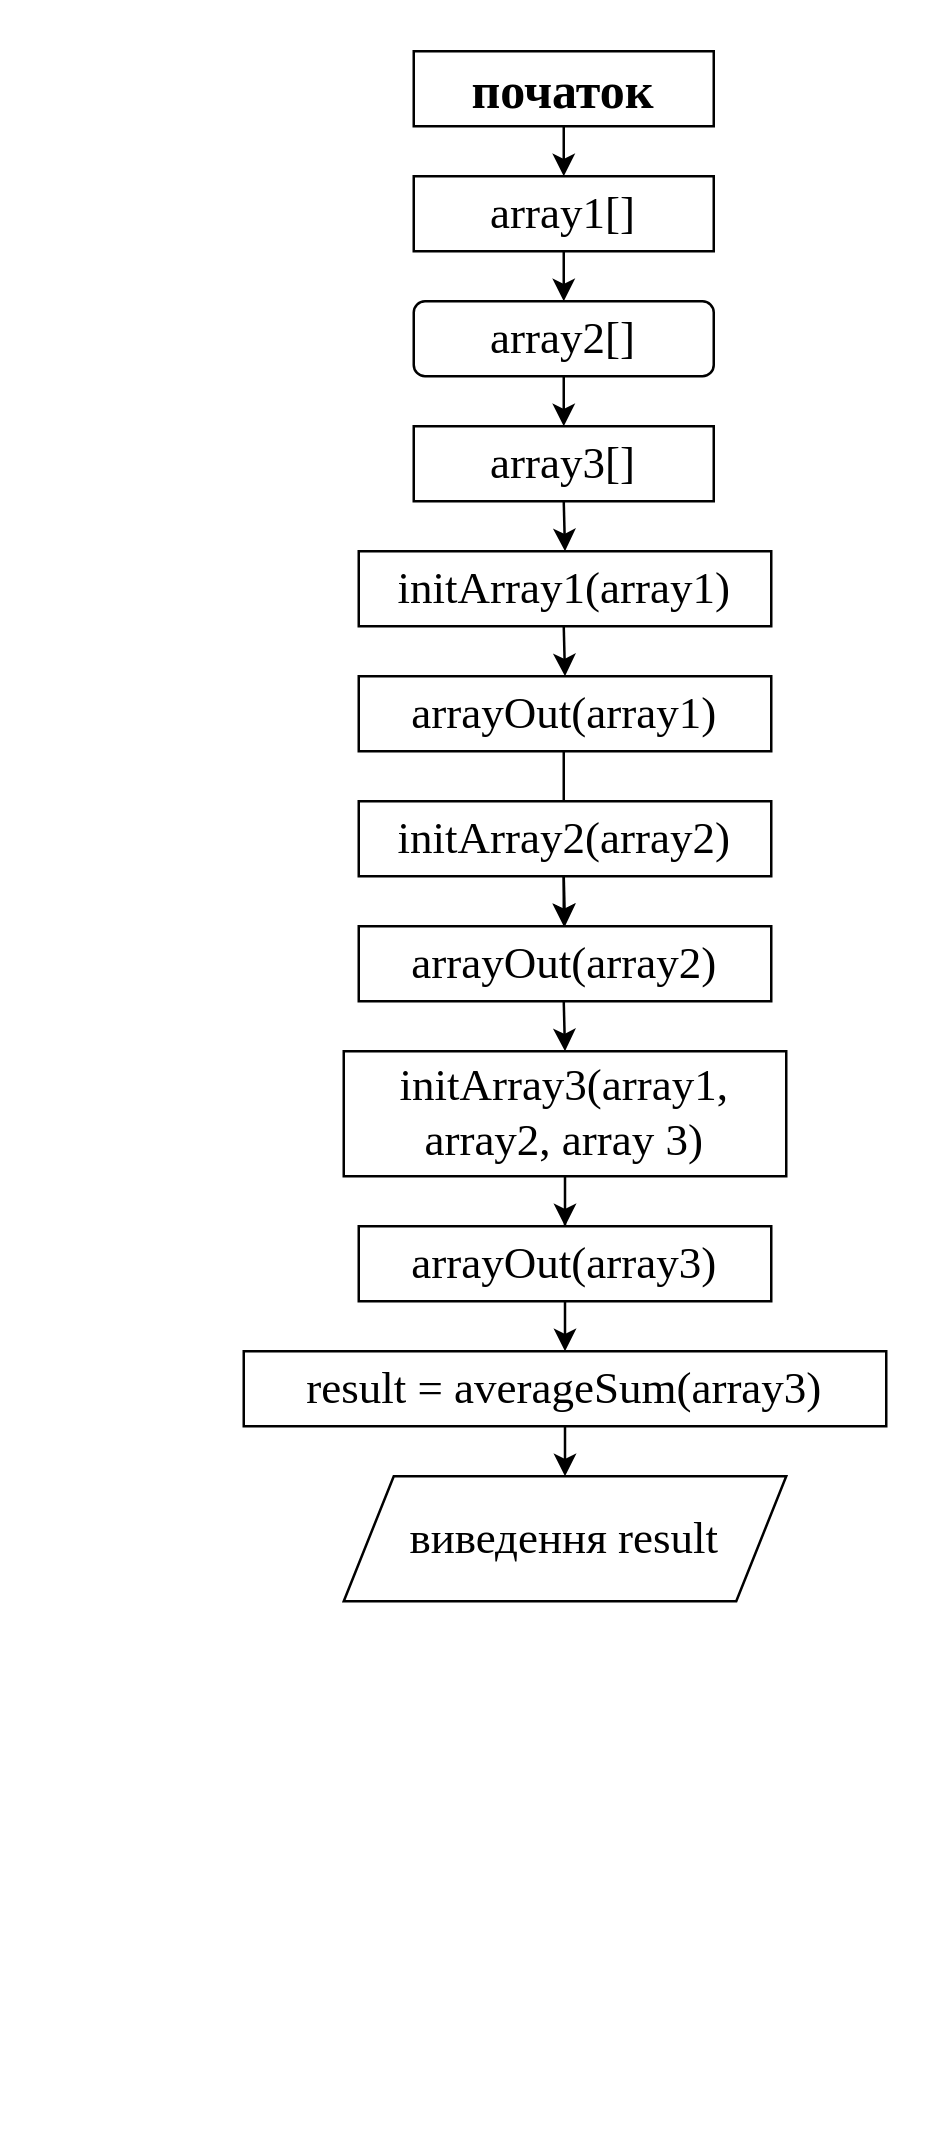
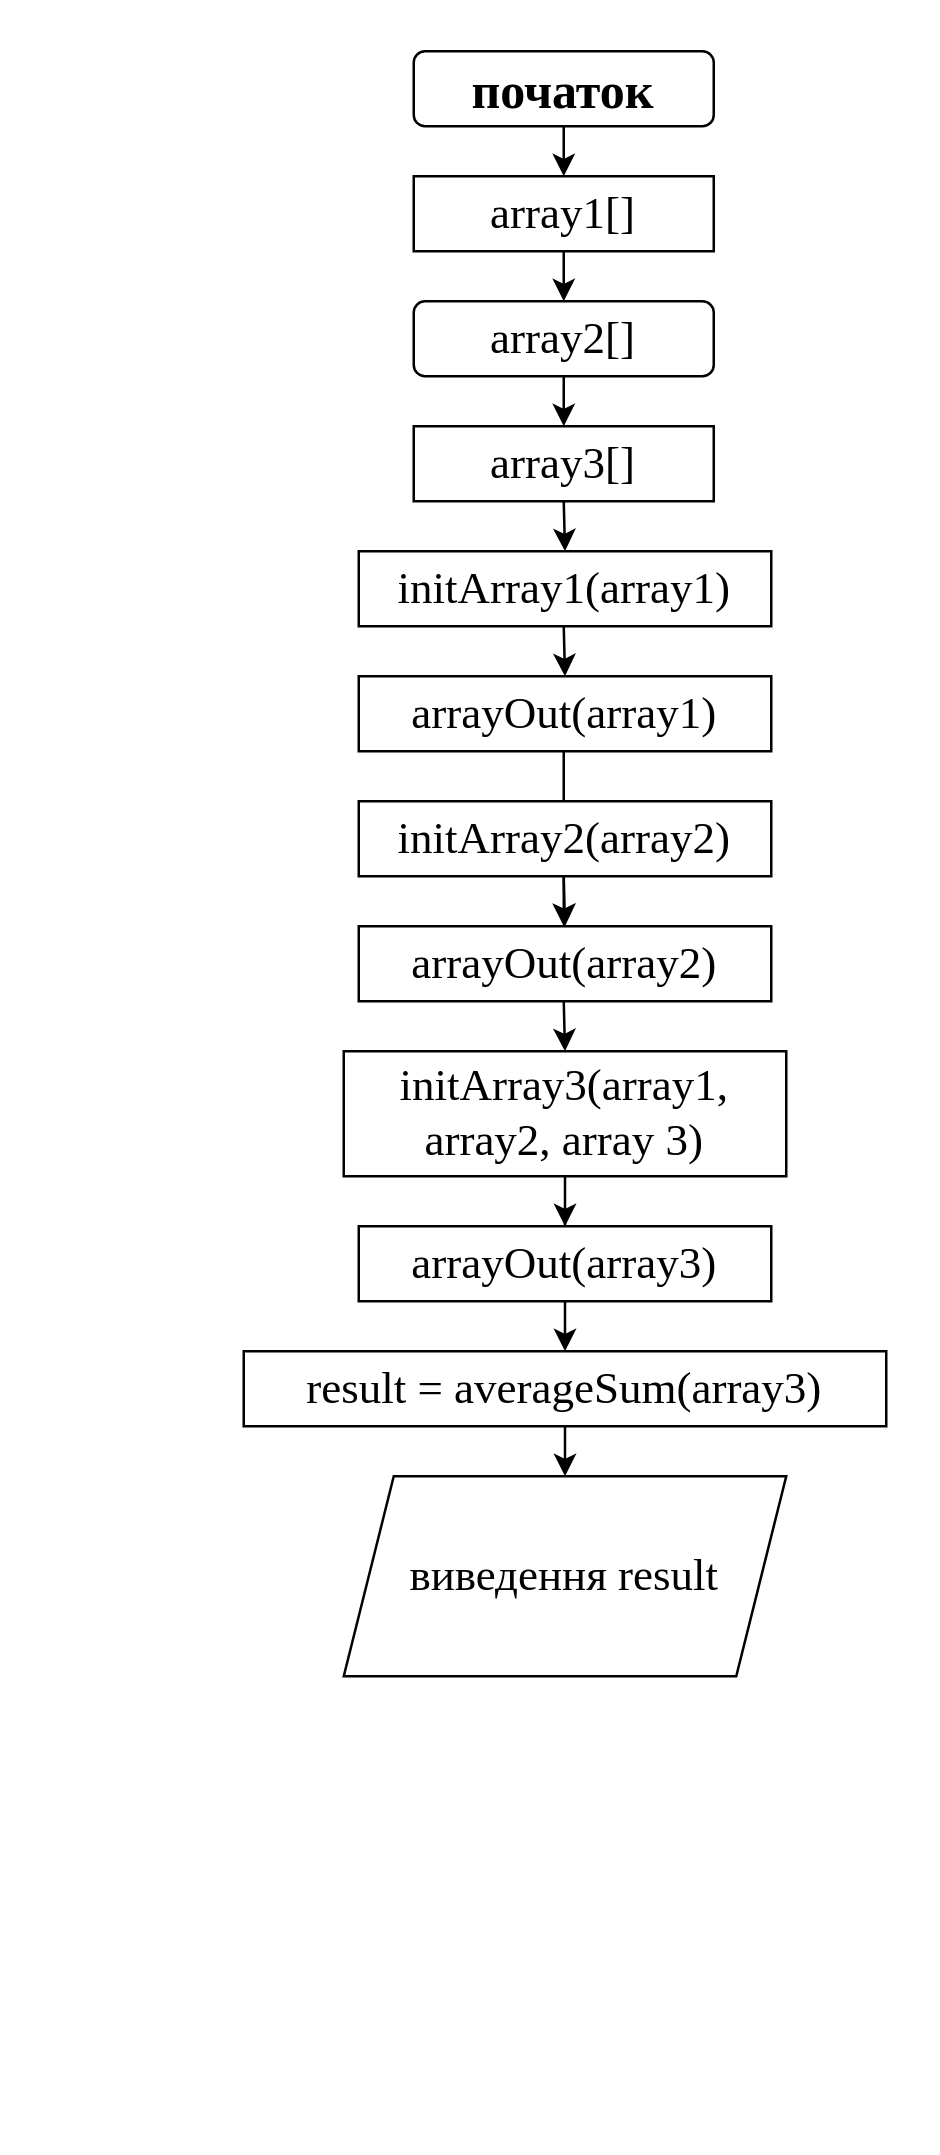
node "початок": shape rectangle -> rounded rectangle
node "виведення result": size 443x125 -> 443x200
